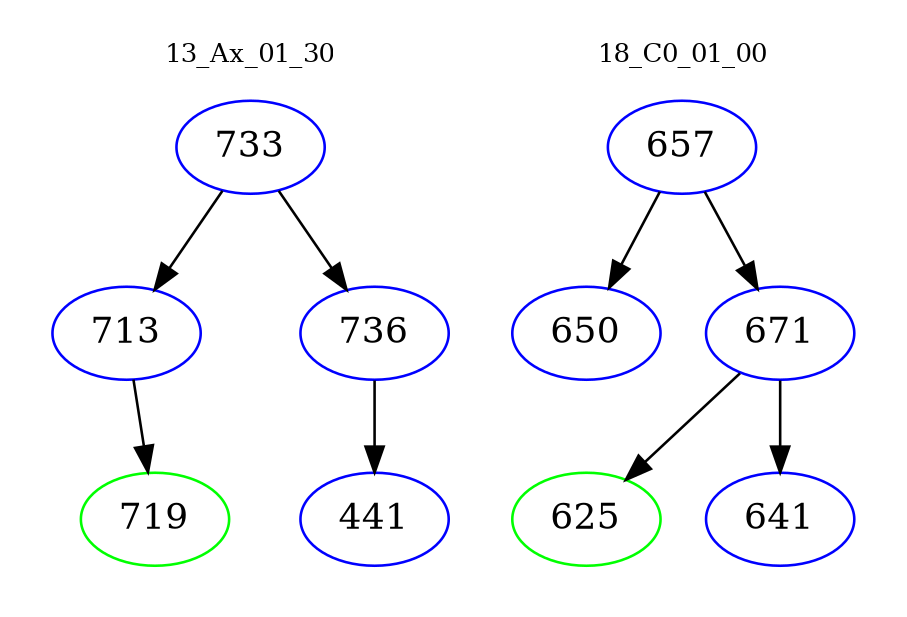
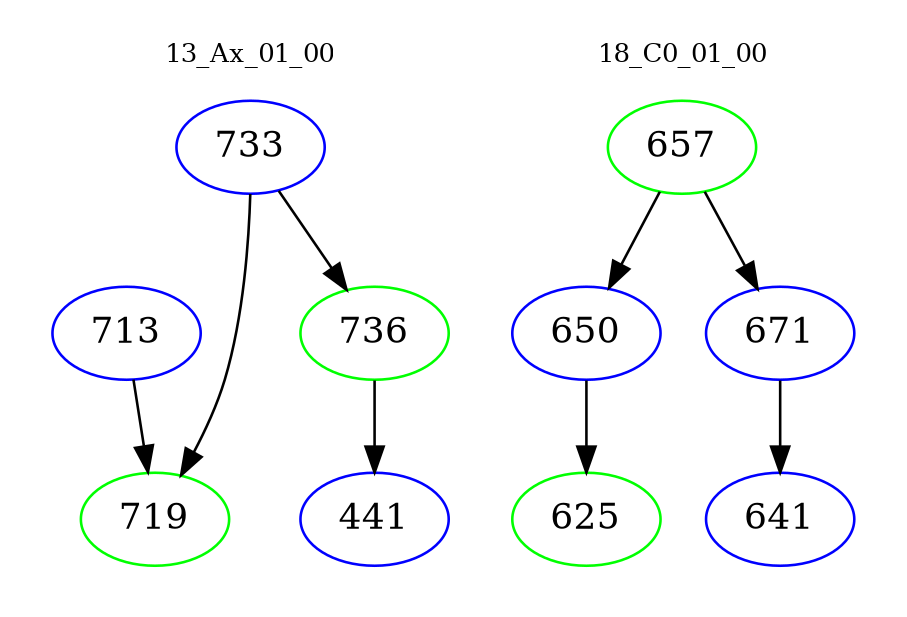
cluster "13_Ax_01_30": label "13_Ax_01_30" -> "13_Ax_01_00"
node "657": color blue -> green
edge "733" -> "713": now "733" -> "719"
node "736": color blue -> green
edge "671" -> "625": now "650" -> "625"
